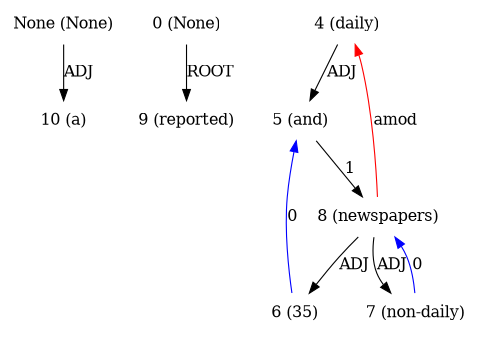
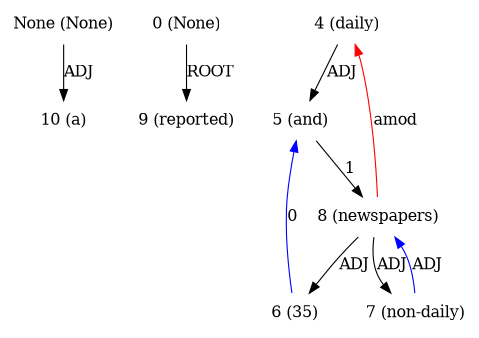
edge "7 (non-daily)" -> "8 (newspapers)": label "0" -> "ADJ"
